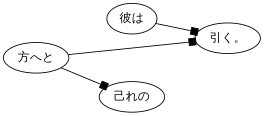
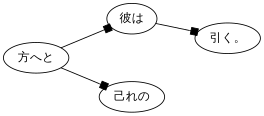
edge "方へと" -> "引く。": now "方へと" -> "彼は"
